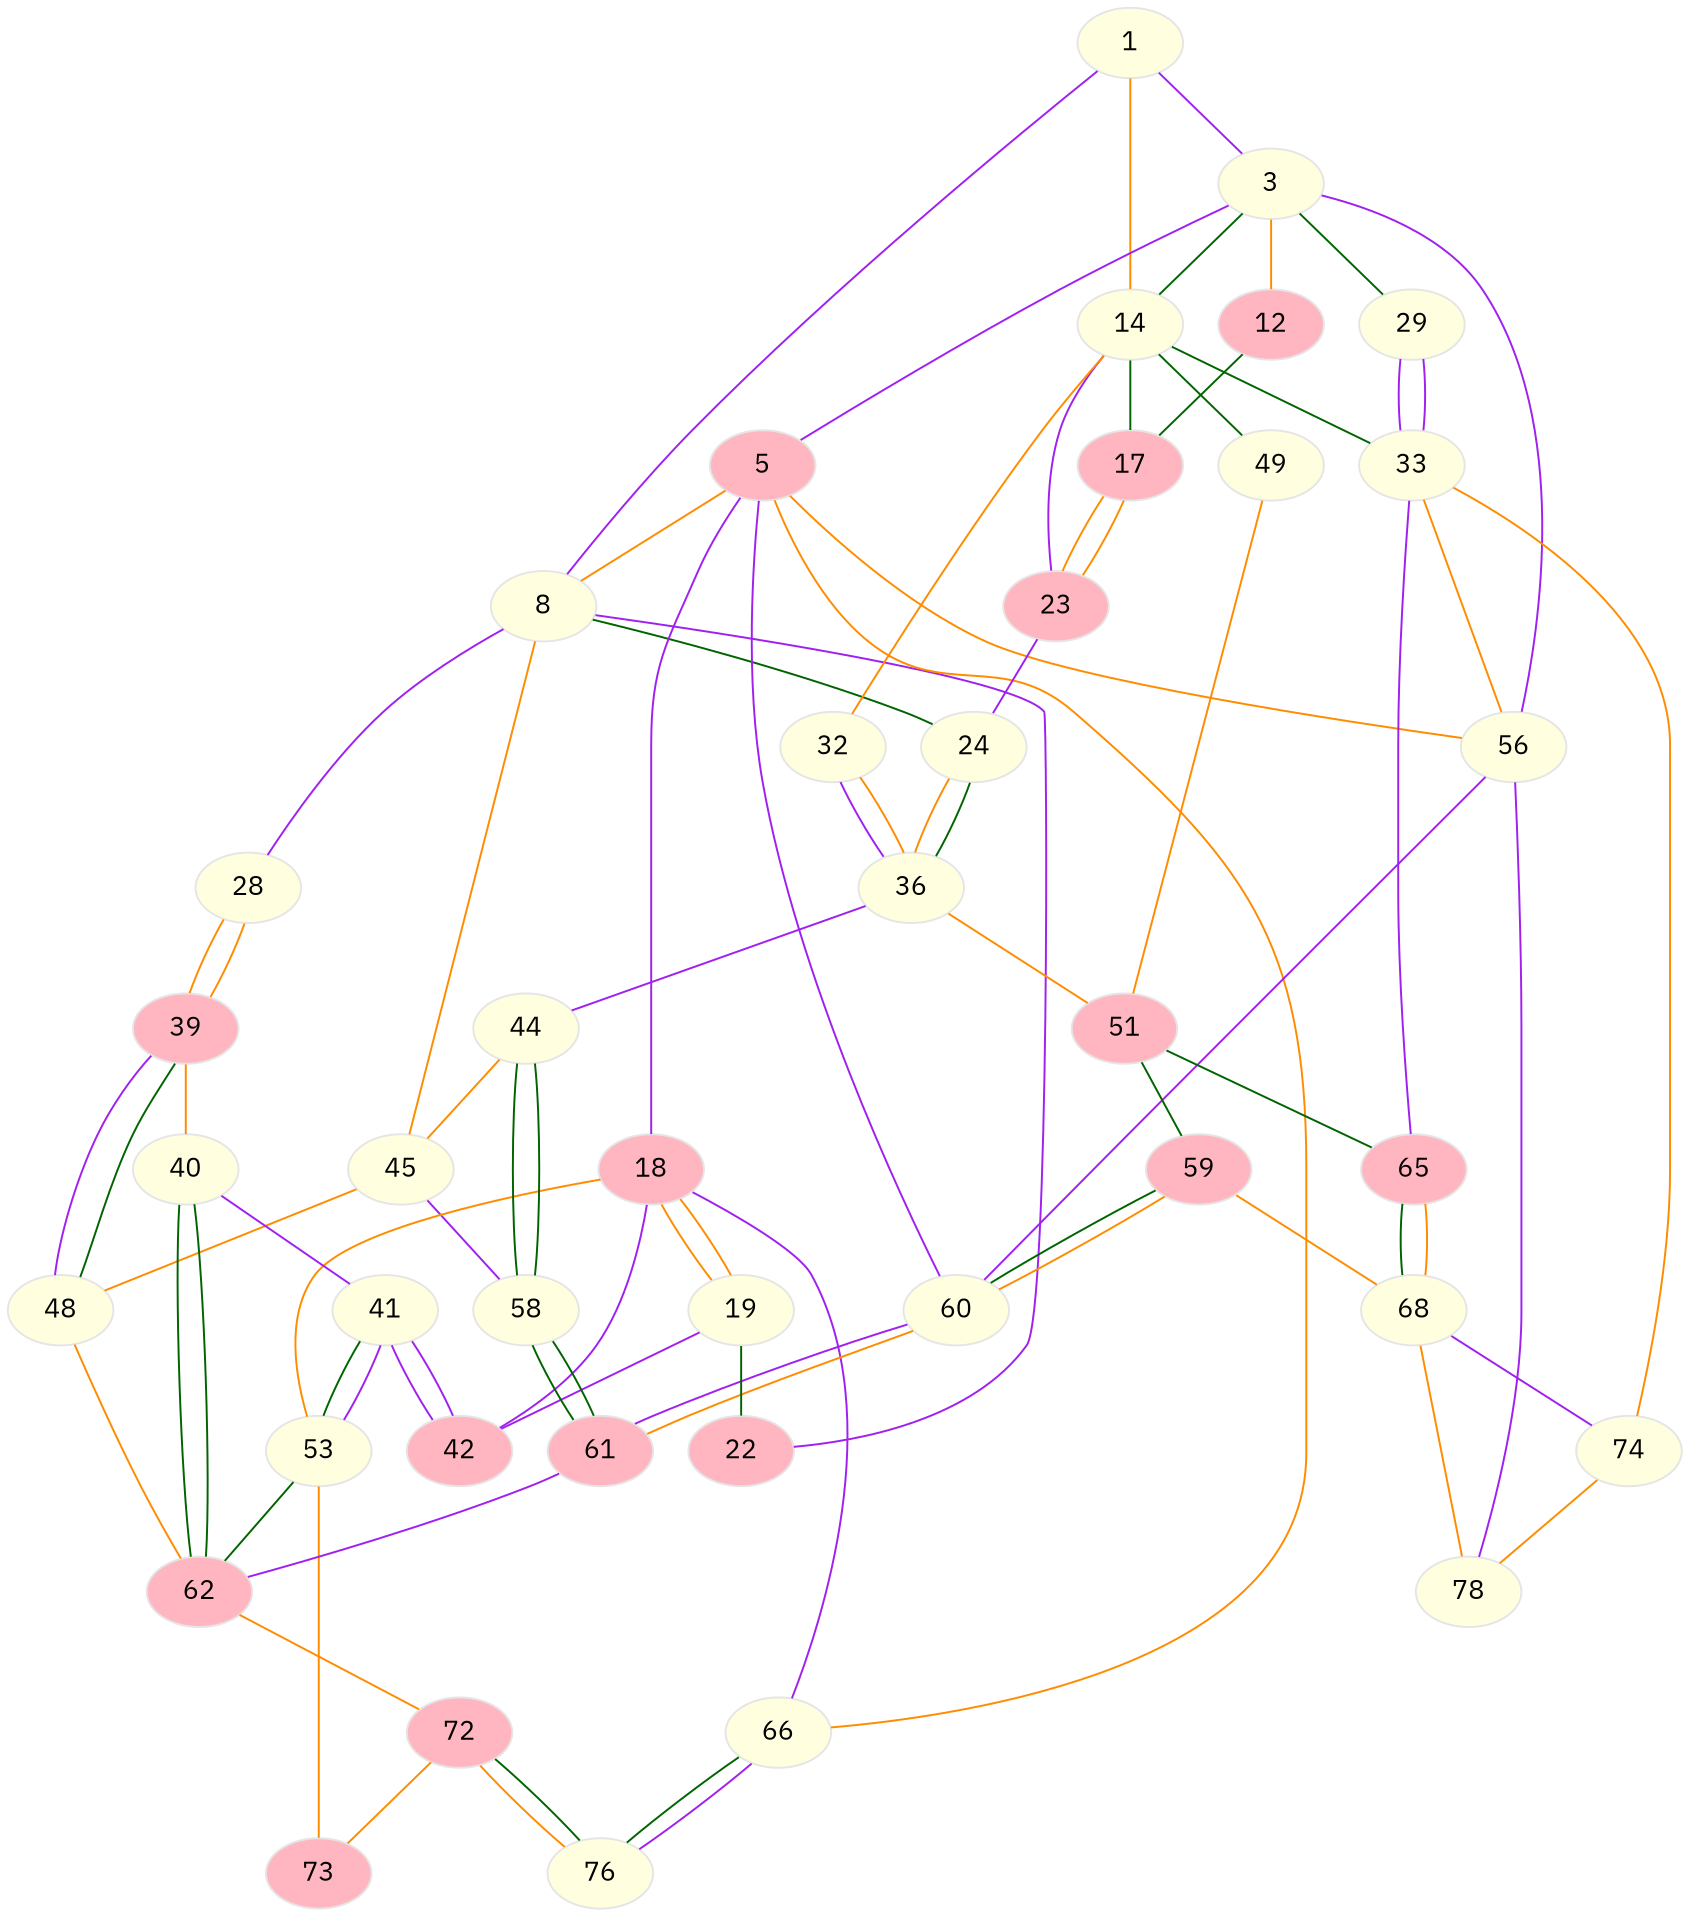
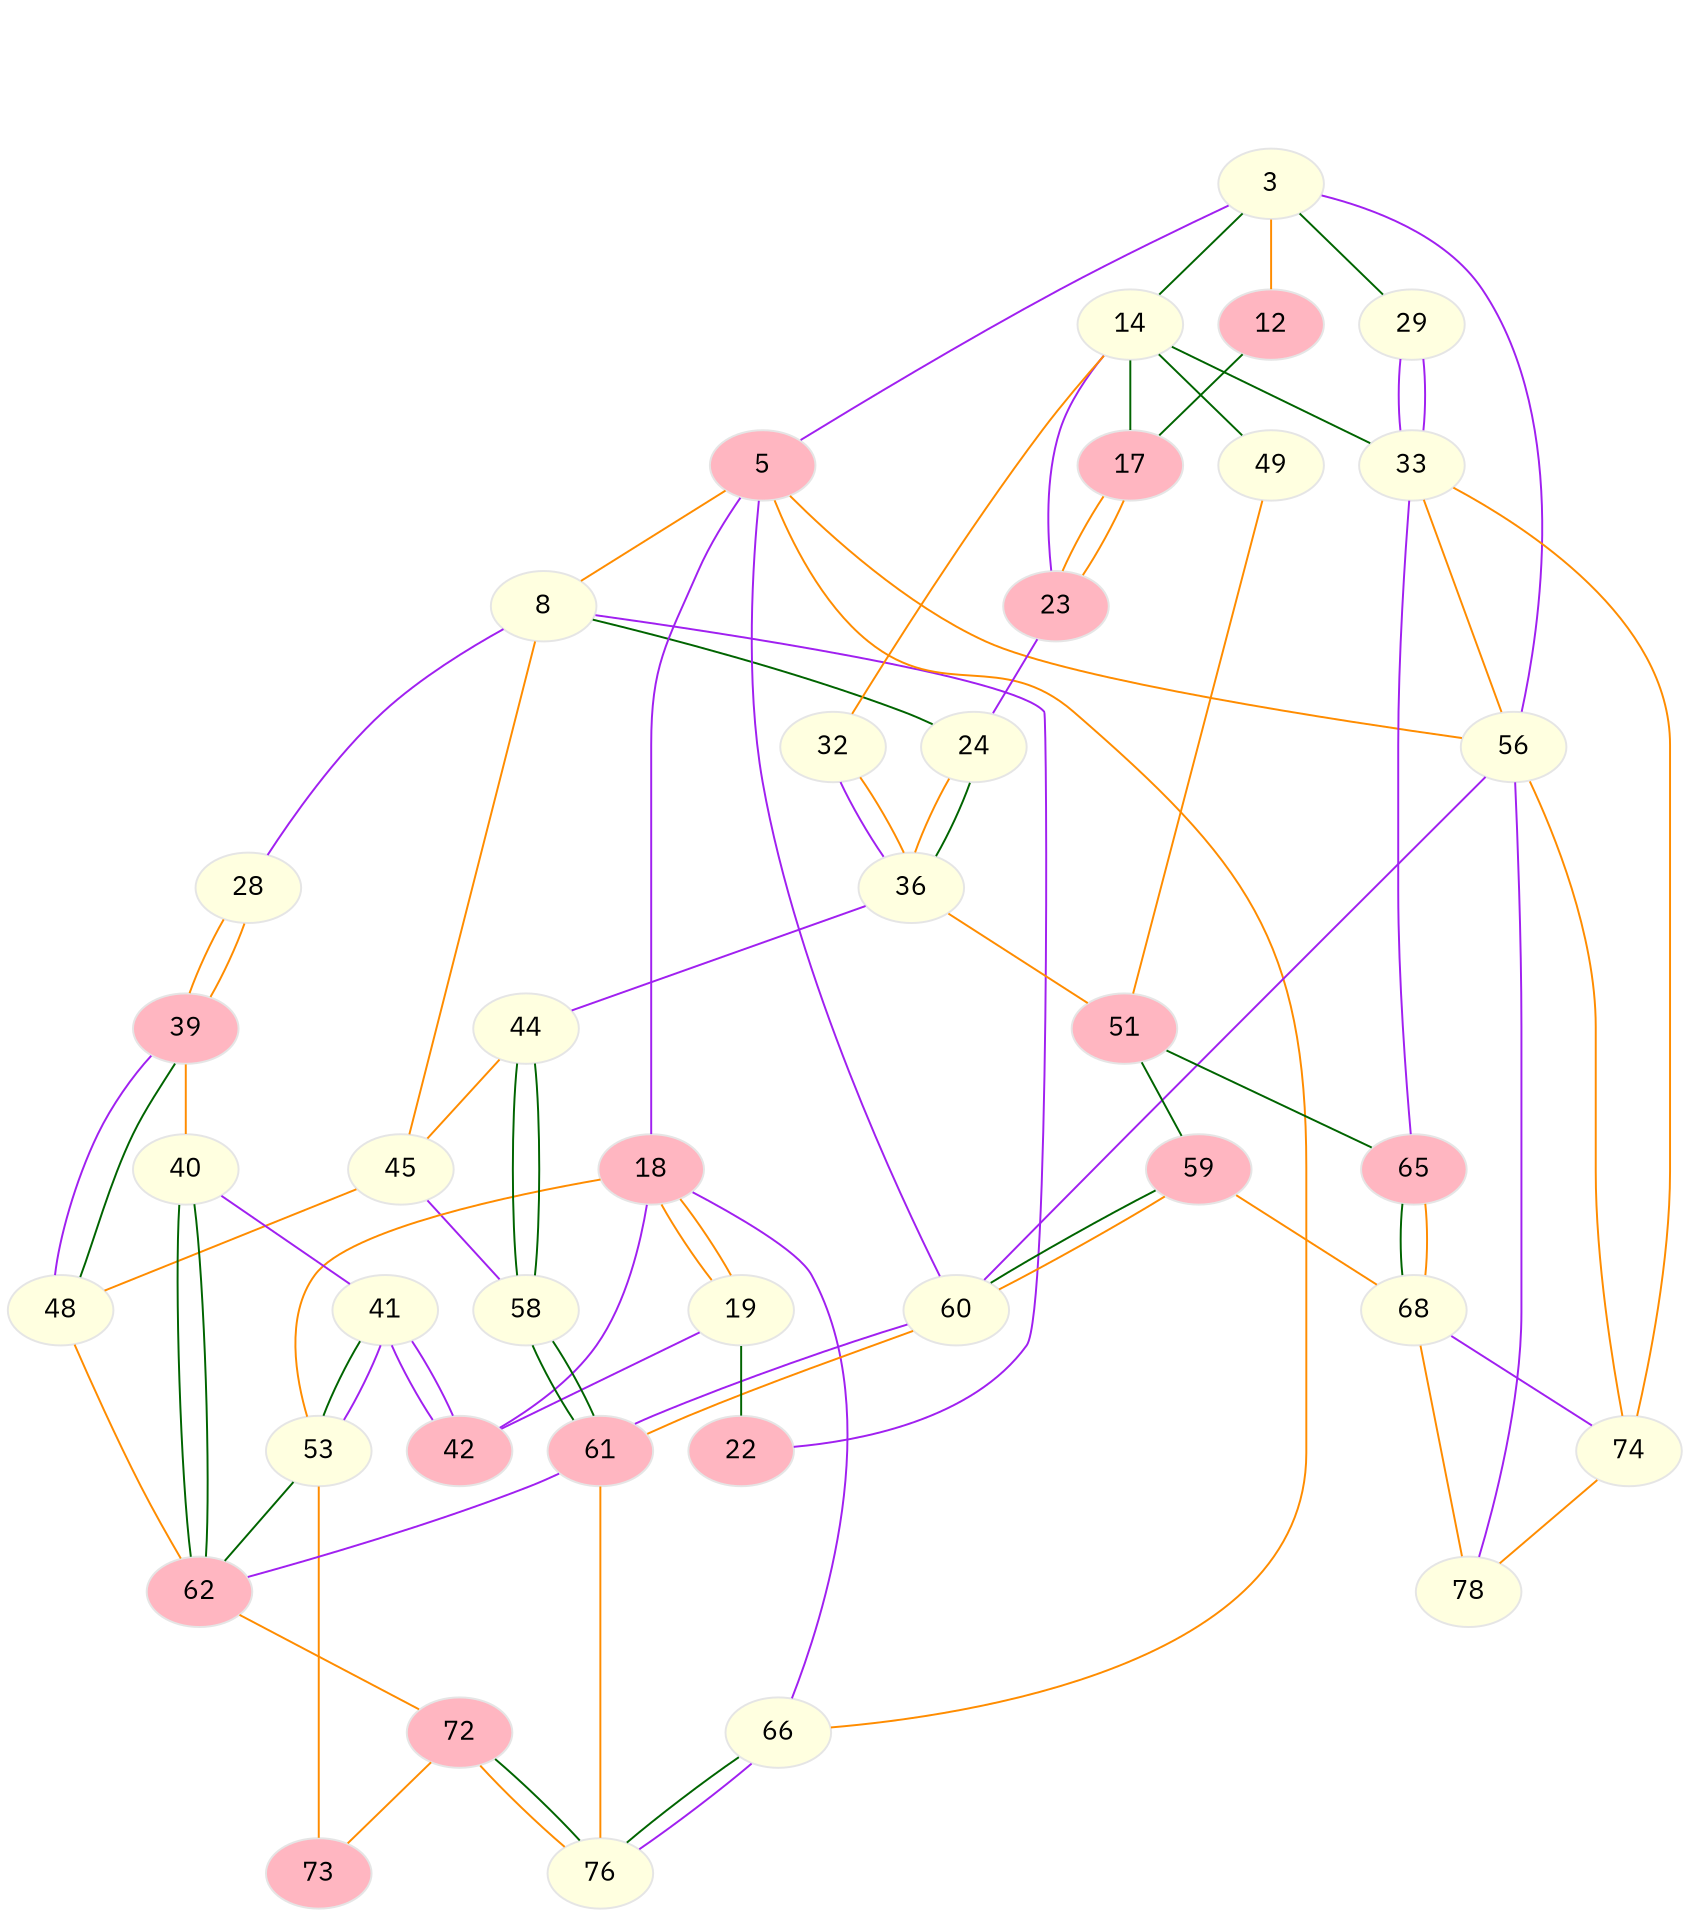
node "1": removed
edge "56" -- "74": added
edge "61" -- "76": added
